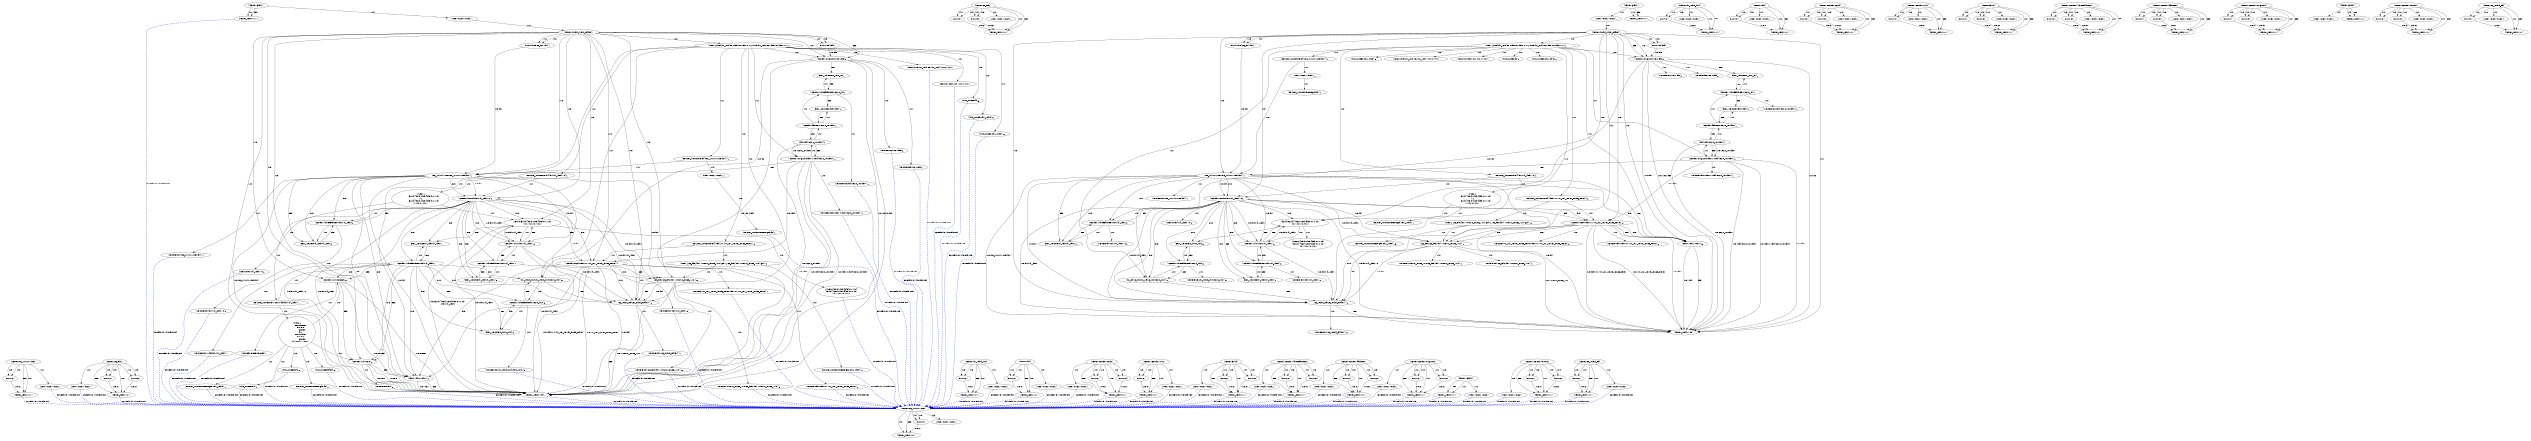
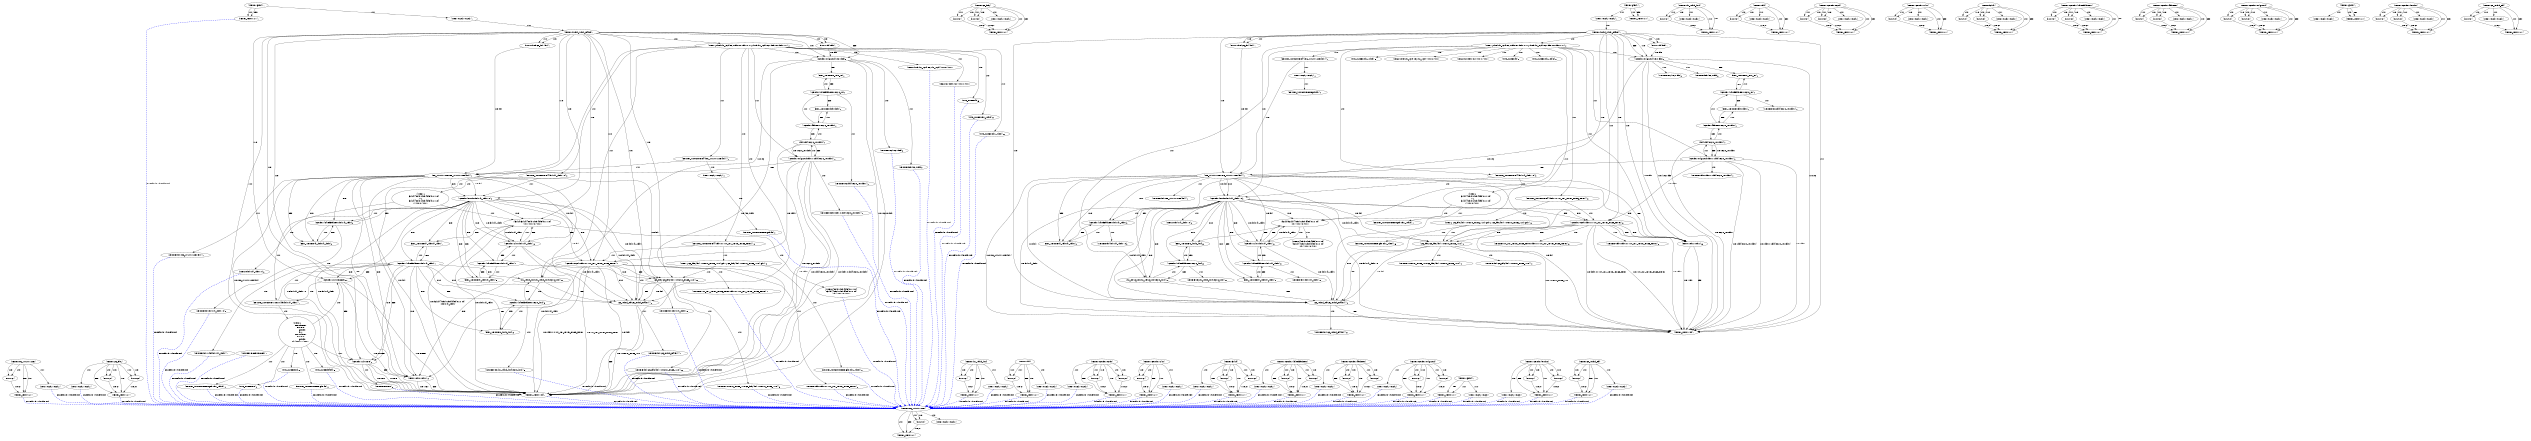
edge "(<operator>.minus,-EACCES)" -> "(IDENTIFIER,EACCES,-EACCES)": now "(<operator>.minus,-EACCES)" -> "(CONTROL_STRUCTURE,SWITCH,switch(task->tk_status))"
